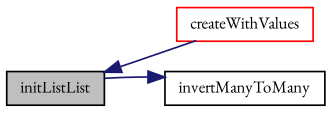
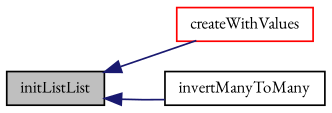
edge "initListList" -> "invertManyToMany": reversed
